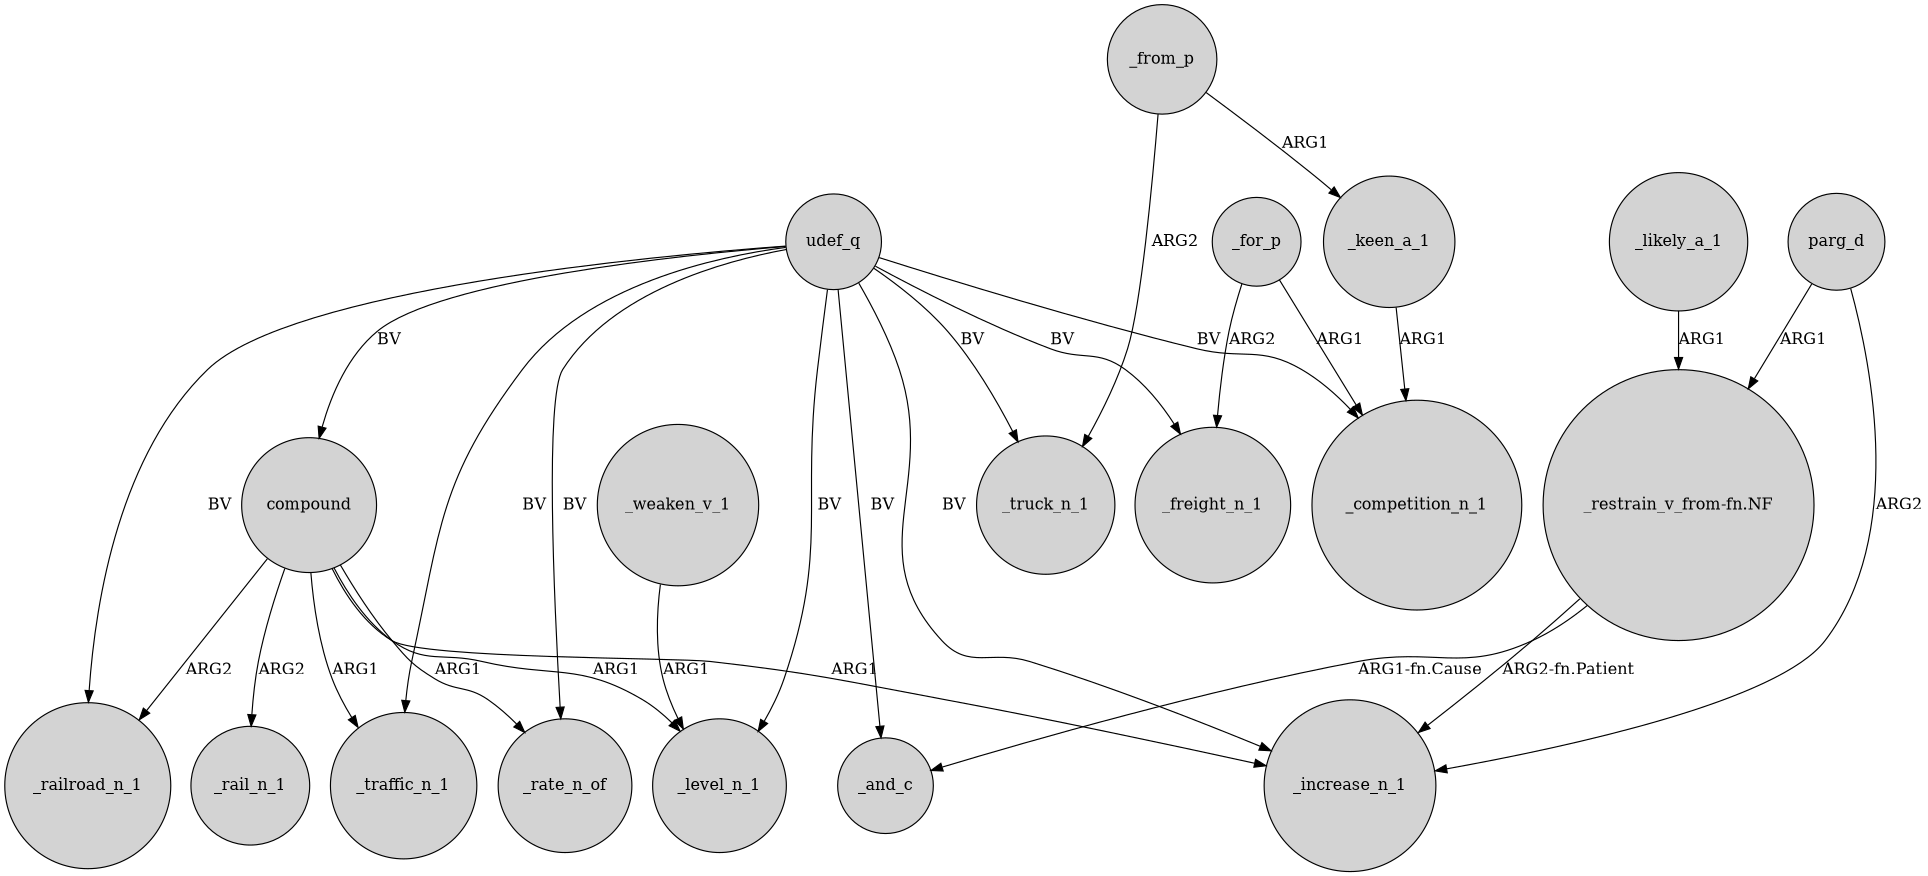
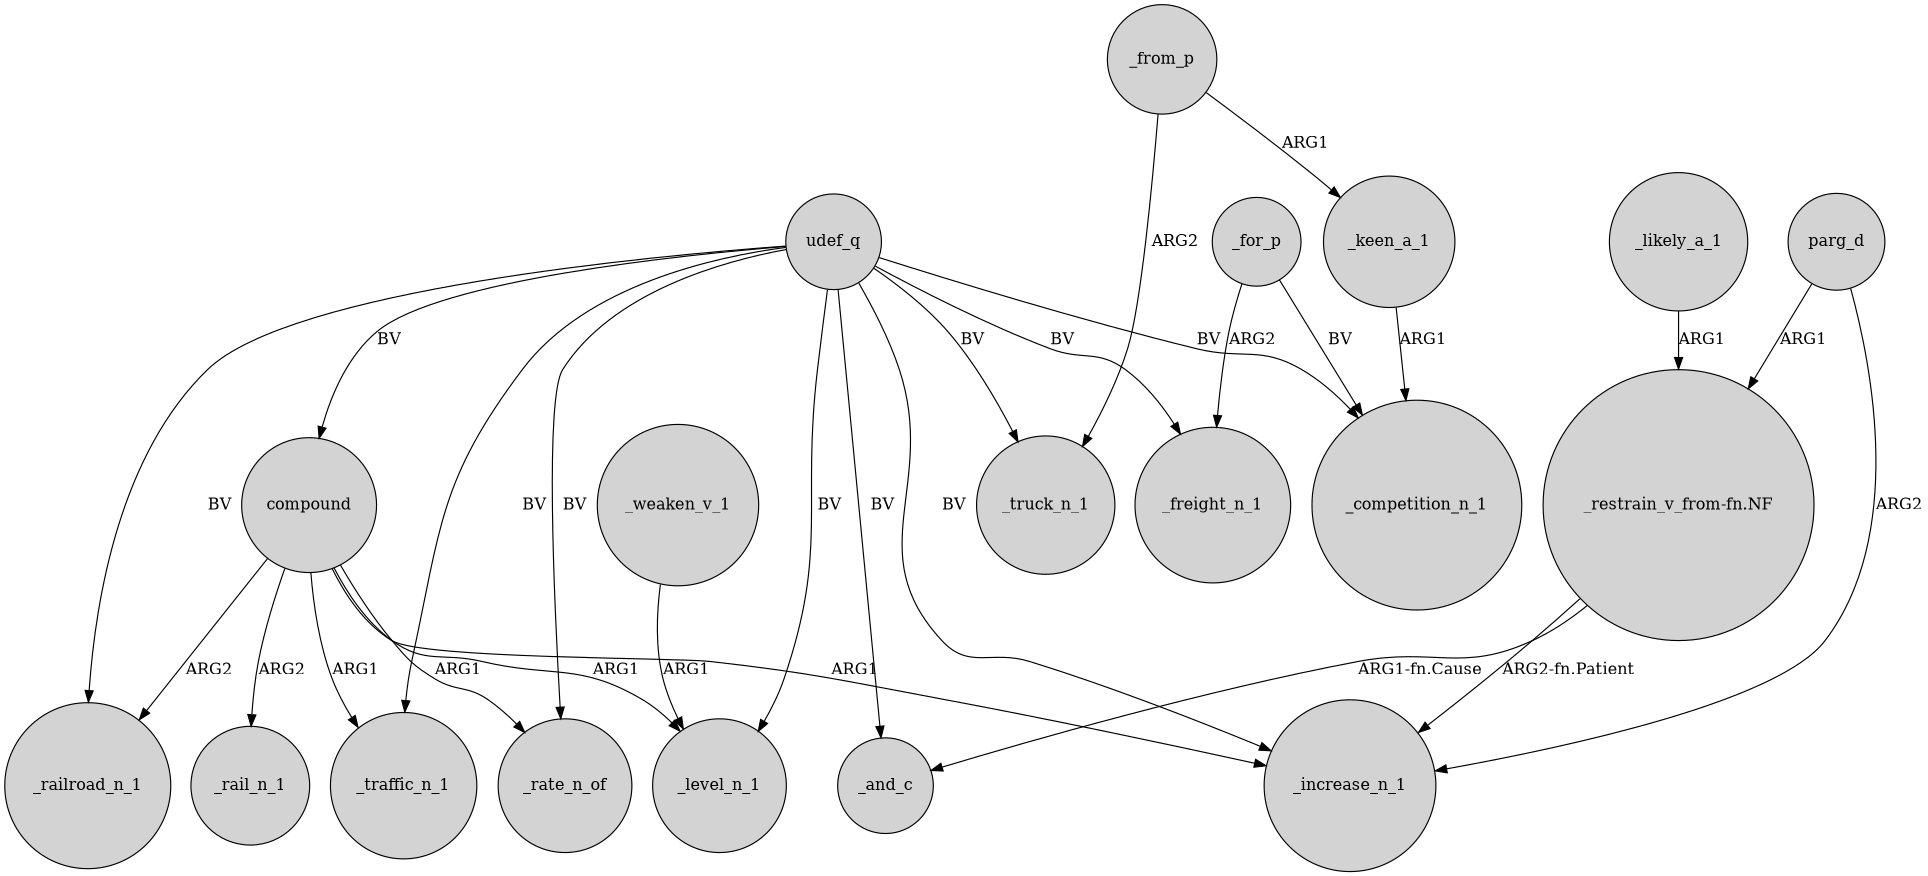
edge "_for_p" -> "_competition_n_1": label "ARG1" -> "BV"
